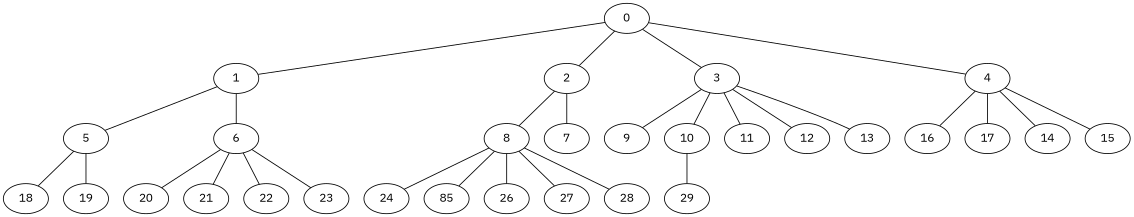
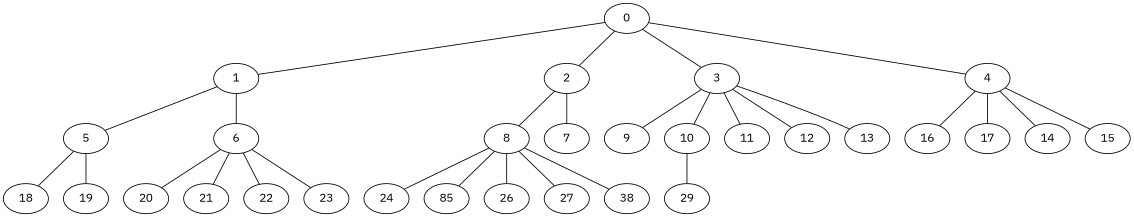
node "28": label "28" -> "38"
